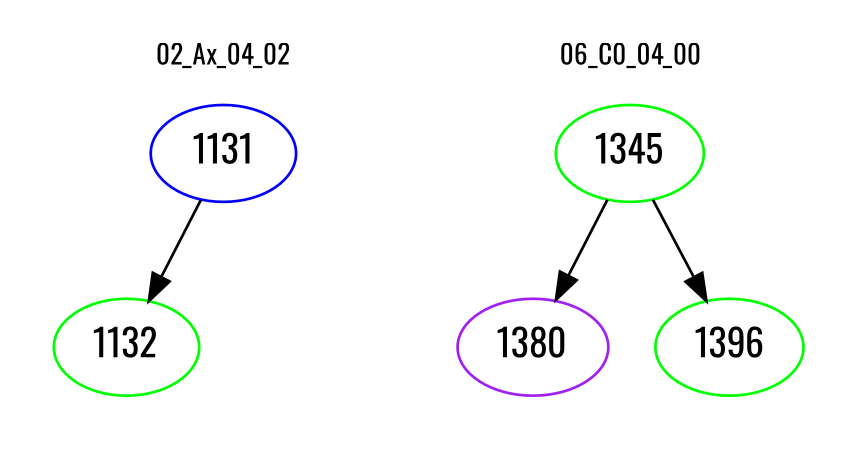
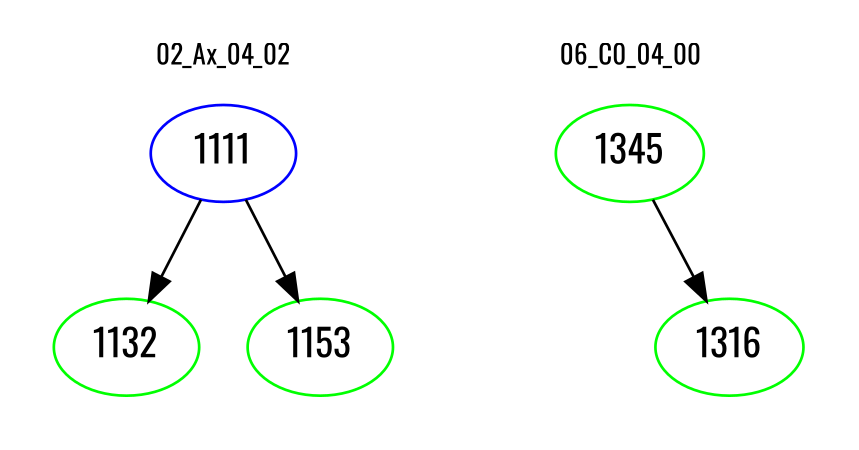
node "1131": label "1131" -> "1111"
node "1153": added
node "1380": removed
node "1396": label "1396" -> "1316"
